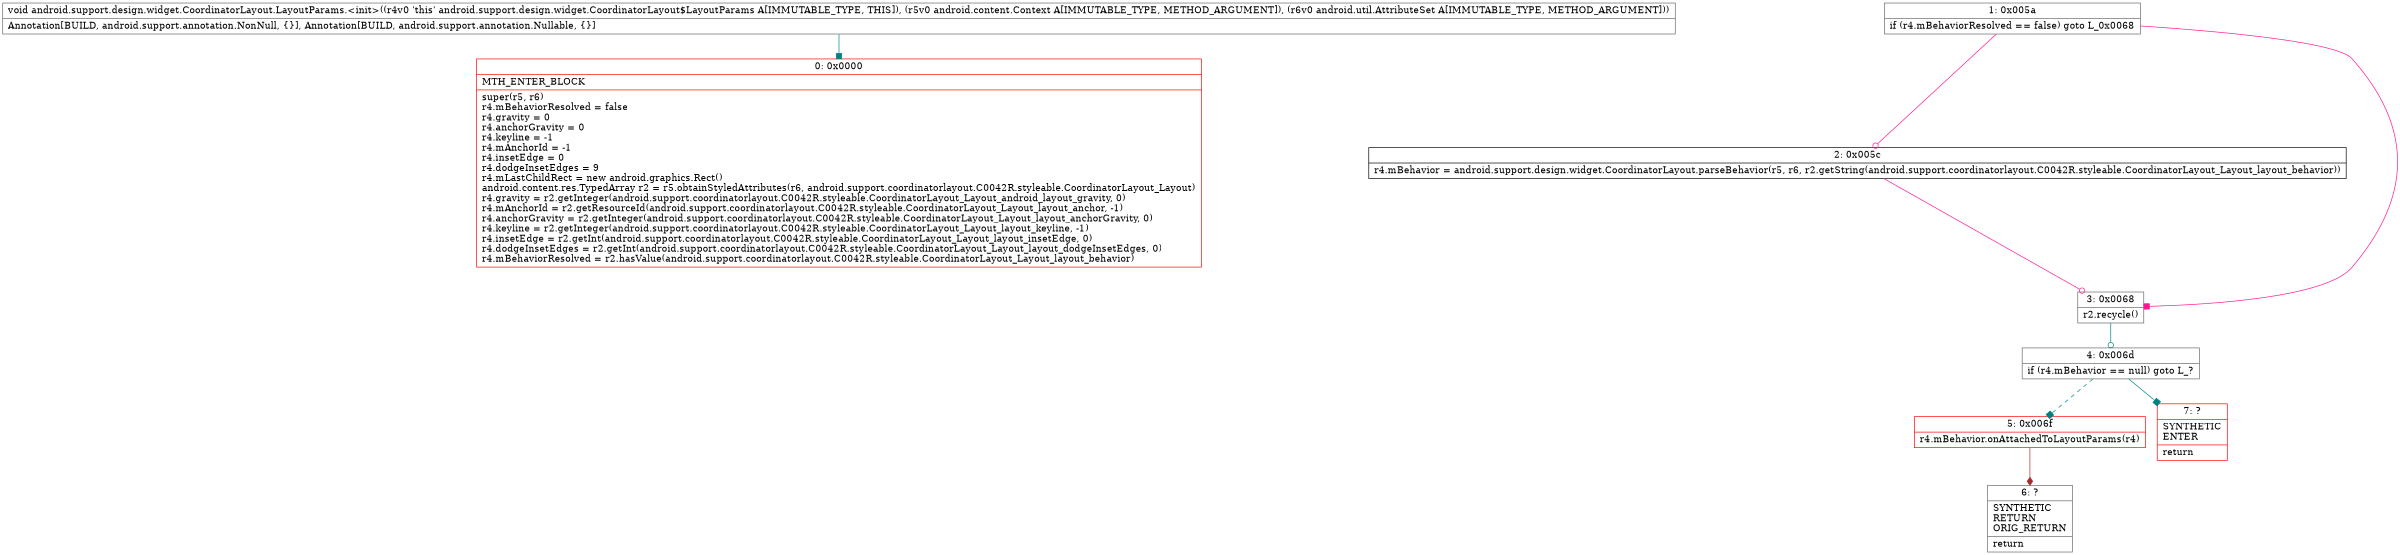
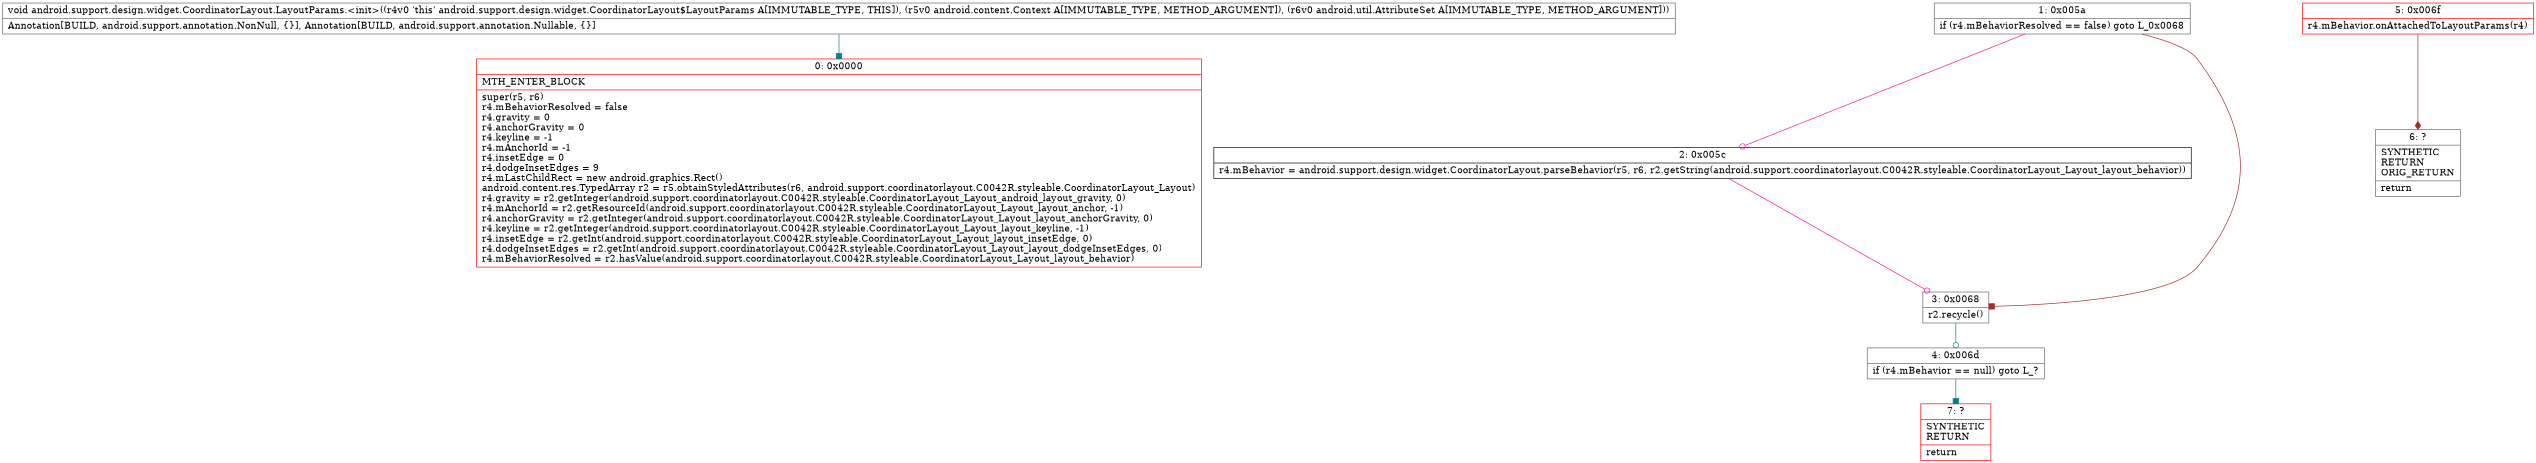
edge "1: 0x005a" -> "3: 0x0068": color deeppink -> brown
edge "4: 0x006d" -> "5: 0x006f": removed
node "7: ?": text "ENTER" -> "RETURN"
